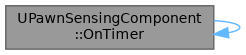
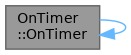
node "UPawnSensingComponent ::OnTimer": label "UPawnSensingComponent ::OnTimer" -> "OnTimer ::OnTimer"
